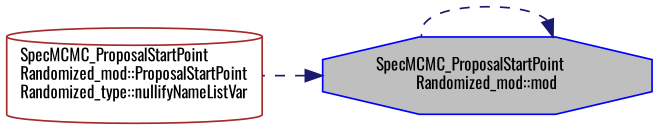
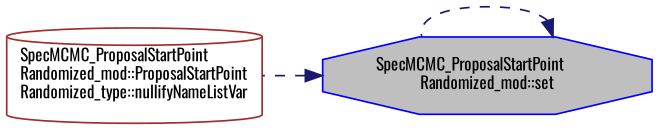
node "SpecMCMC_ProposalStartPoint Randomized_mod::mod": label "SpecMCMC_ProposalStartPoint Randomized_mod::mod" -> "SpecMCMC_ProposalStartPoint Randomized_mod::set"
